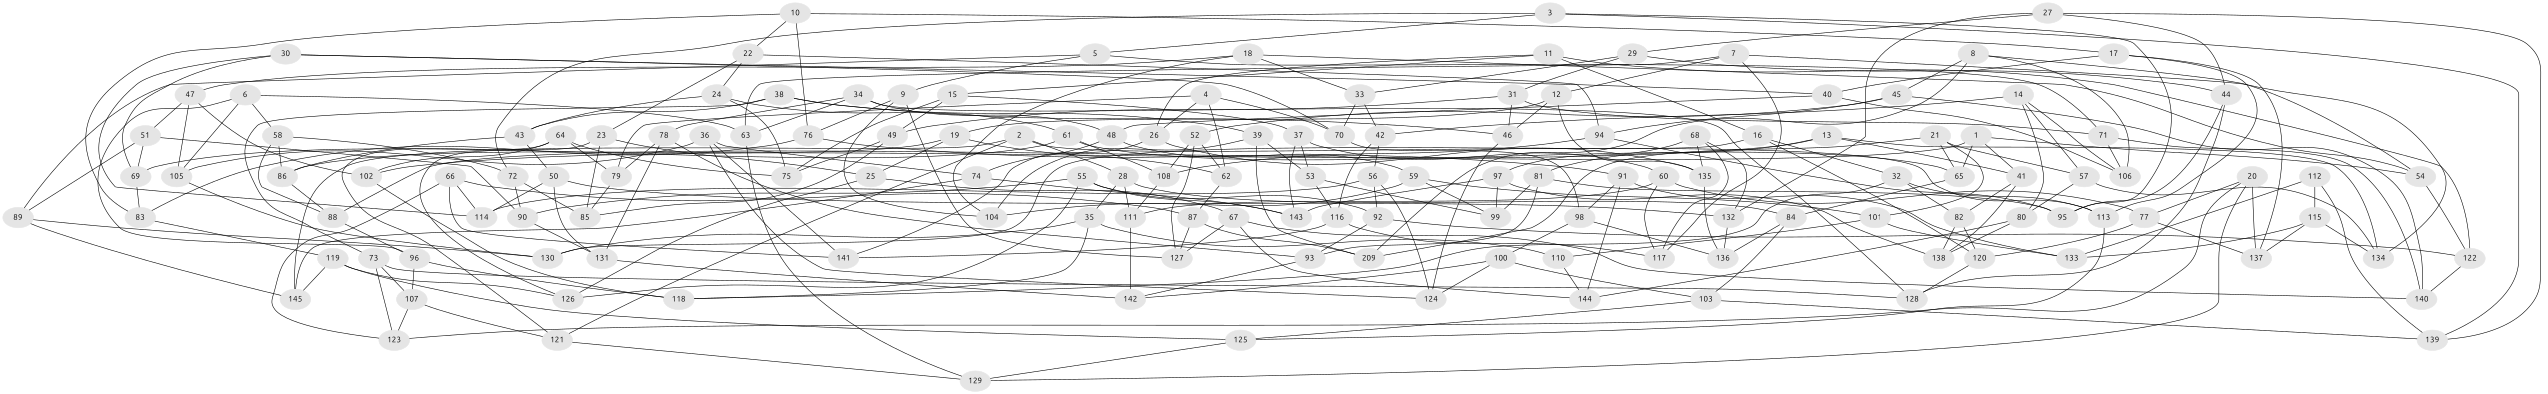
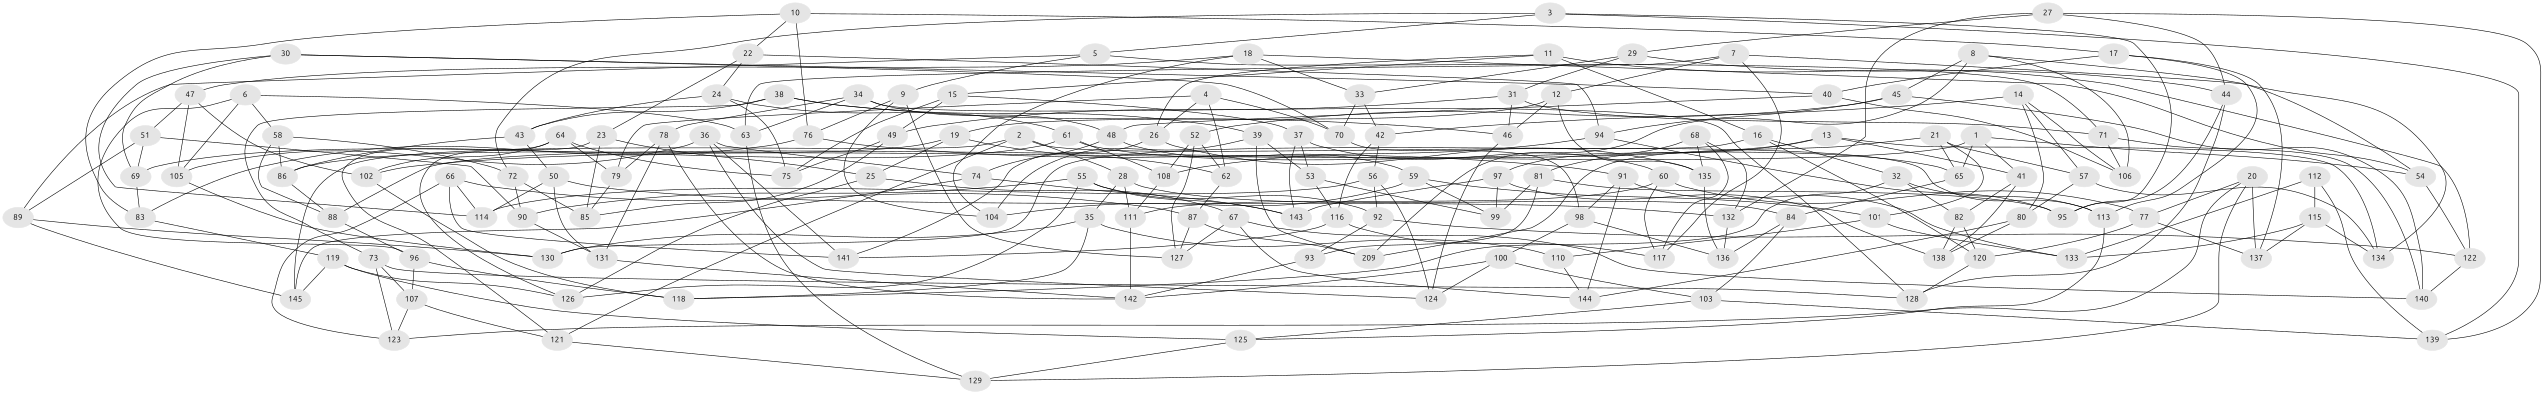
edge "78" -- "93": now "78" -- "142"
